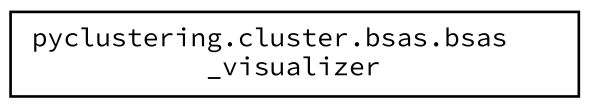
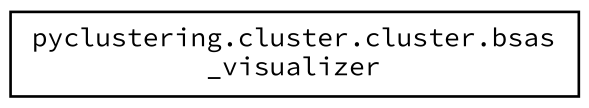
node "pyclustering.cluster.bsas.bsas _visualizer": label "pyclustering.cluster.bsas.bsas _visualizer" -> "pyclustering.cluster.cluster.bsas _visualizer"
